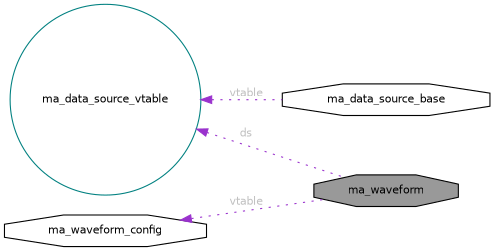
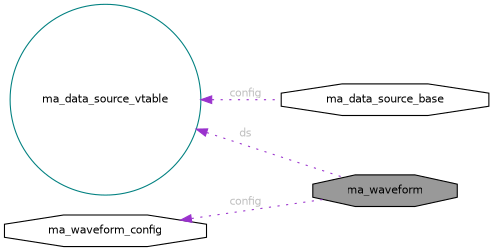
edge "ma_data_source_base" -> "ma_data_source_vtable": label " vtable" -> " config"
edge "ma_waveform" -> "ma_waveform_config": label " vtable" -> " config"
